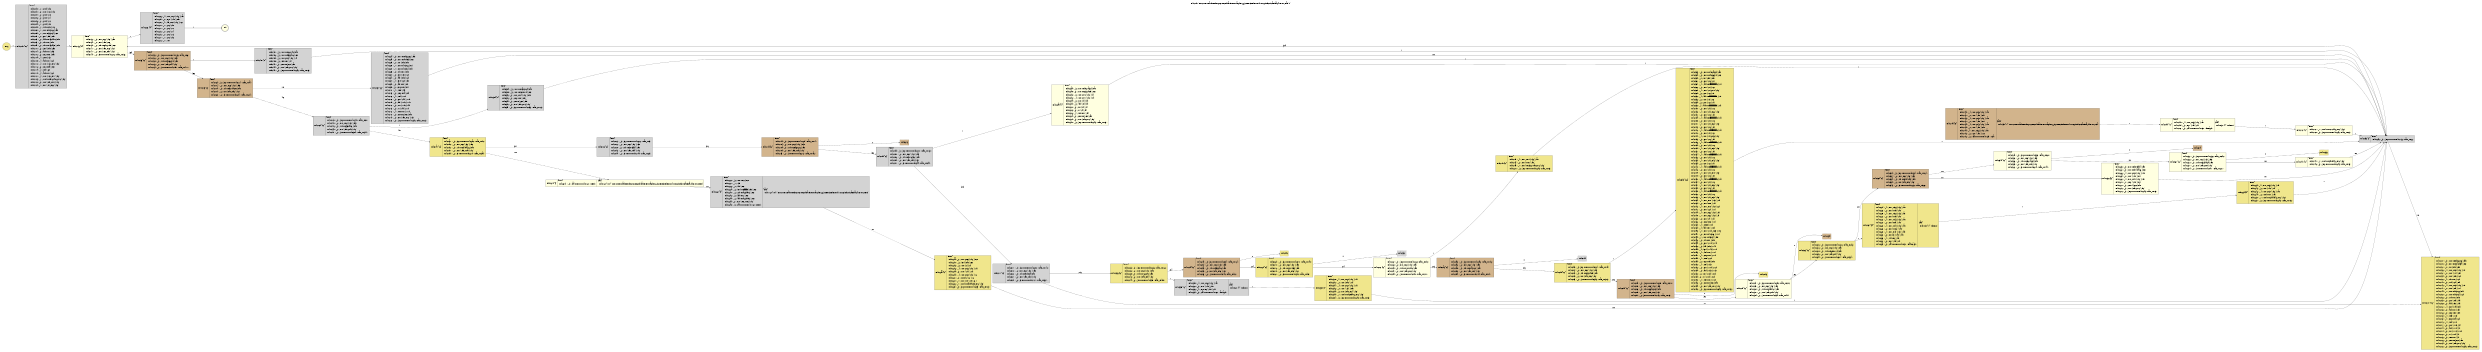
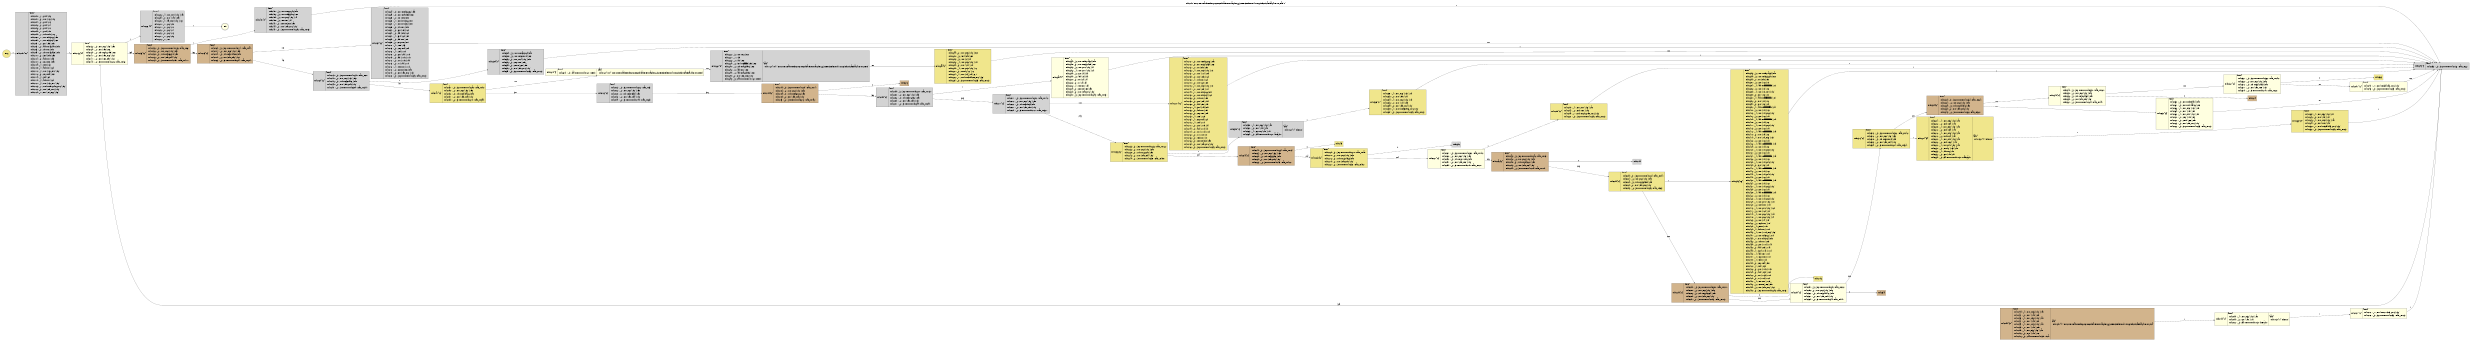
edge "0x402895 [5]" -> "0x402727 [106]": reversed
